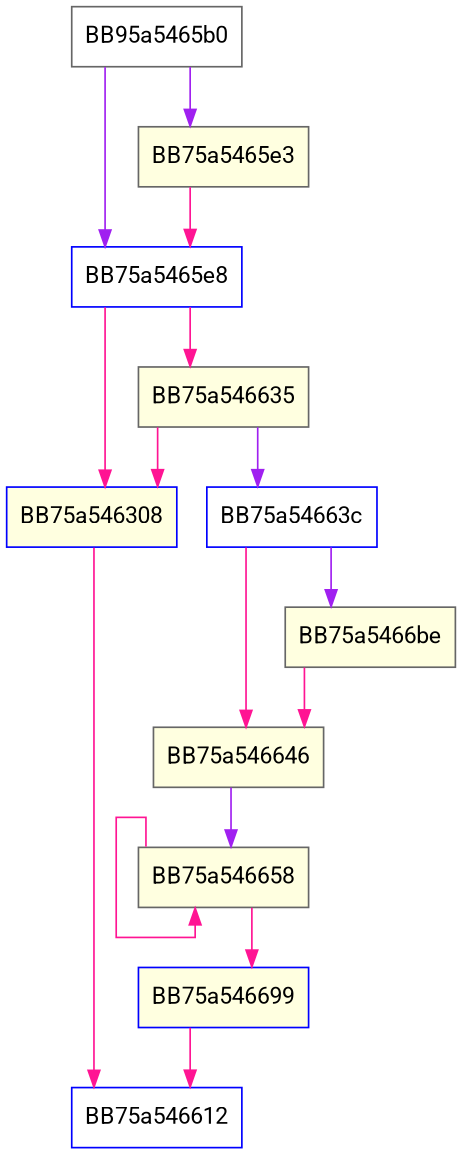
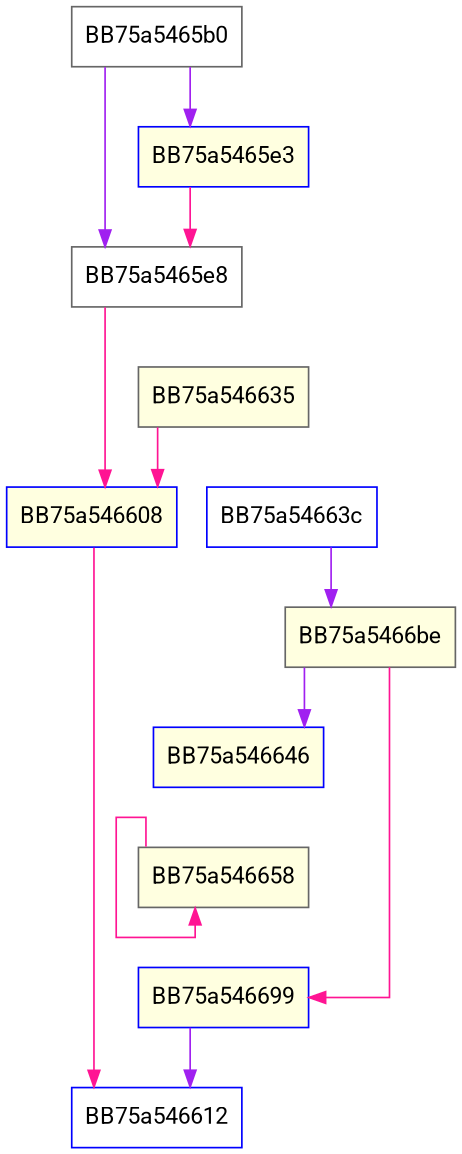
node "BB95a5465b0": label "BB95a5465b0" -> "BB75a5465b0"
node "BB75a5465e3": color gray40 -> blue
node "BB75a5465e8": color blue -> gray40
edge "BB75a5465e8" -> "BB75a546635": removed
edge "BB75a546635" -> "BB75a54663c": removed
node "BB75a546308": label "BB75a546308" -> "BB75a546608"
edge "BB75a54663c" -> "BB75a546646": removed
edge "BB75a5466be" -> "BB75a546646": color deeppink -> purple
node "BB75a546646": color gray40 -> blue
edge "BB75a546646" -> "BB75a546658": removed
edge "BB75a546658" -> "BB75a546699": now "BB75a5466be" -> "BB75a546699"
edge "BB75a546699" -> "BB75a546612": color deeppink -> purple
